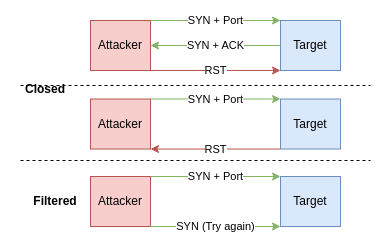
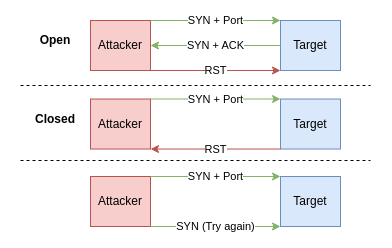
node "Open": added
node "Closed": moved (46, 90) -> (56, 120)
node "Filtered": removed
